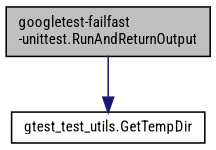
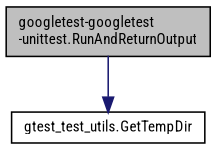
node "googletest-failfast -unittest.RunAndReturnOutput": label "googletest-failfast -unittest.RunAndReturnOutput" -> "googletest-googletest -unittest.RunAndReturnOutput"
